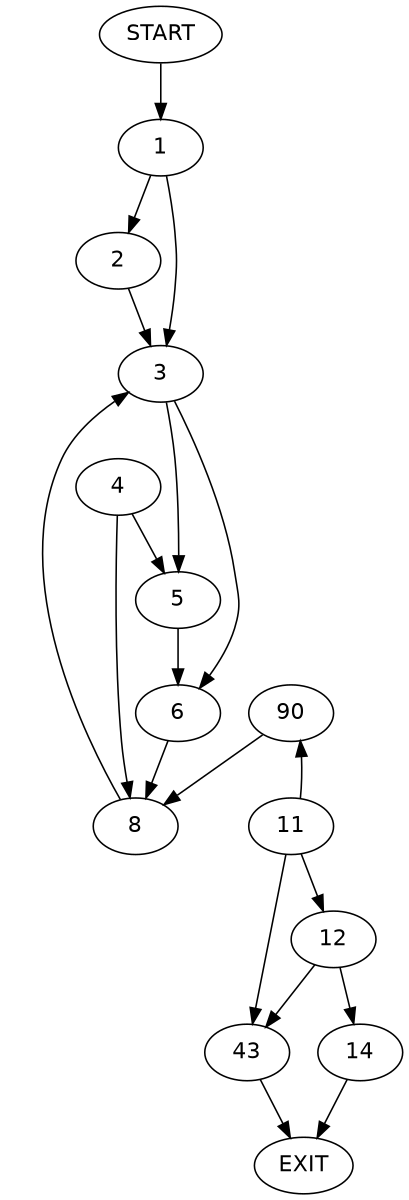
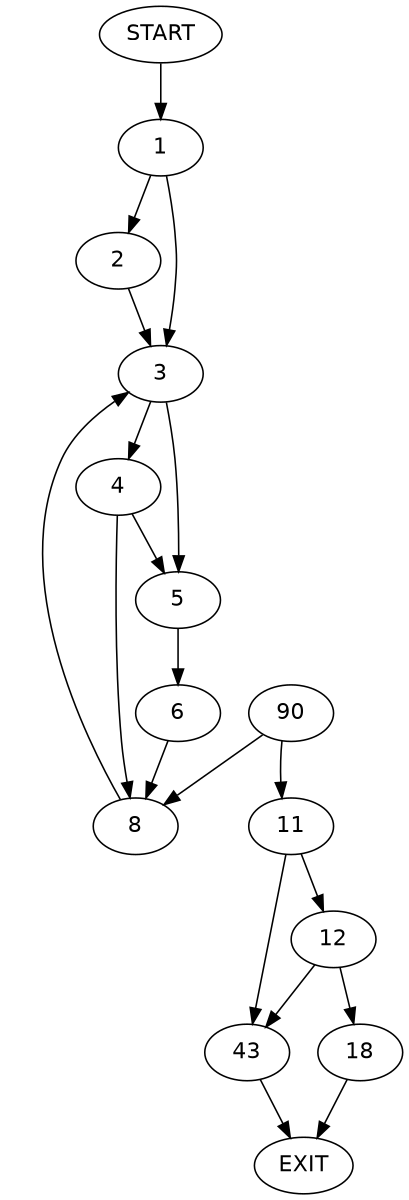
edge "3" -> "6": now "3" -> "4"
edge "11" -> "90": reversed
node "14": label "14" -> "18"
